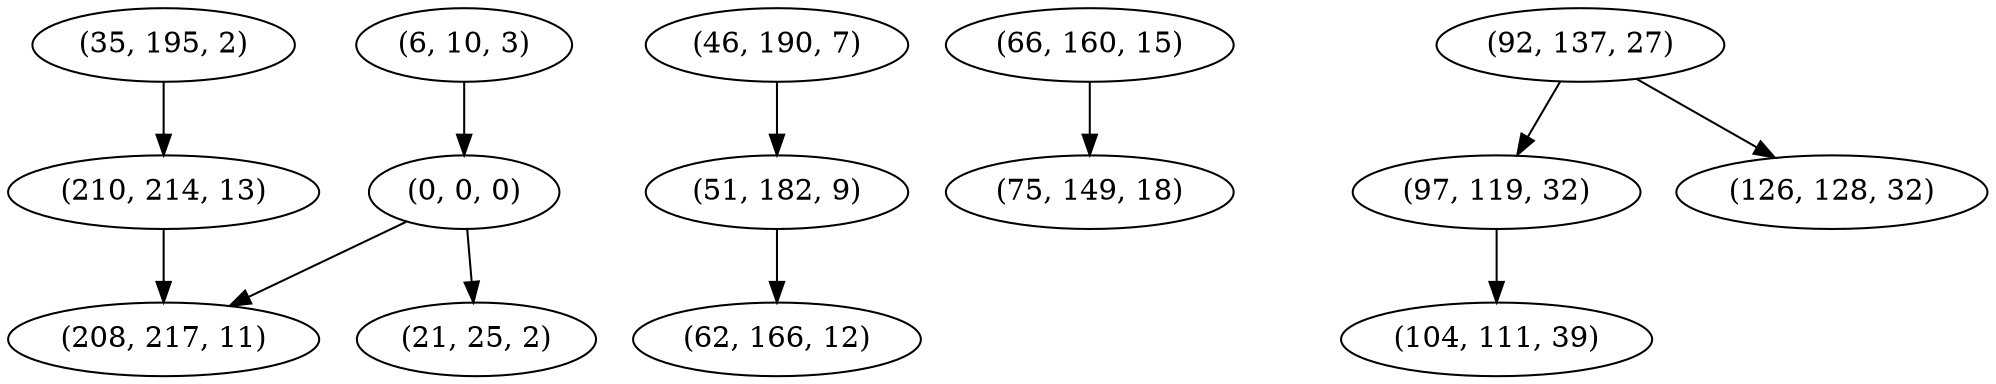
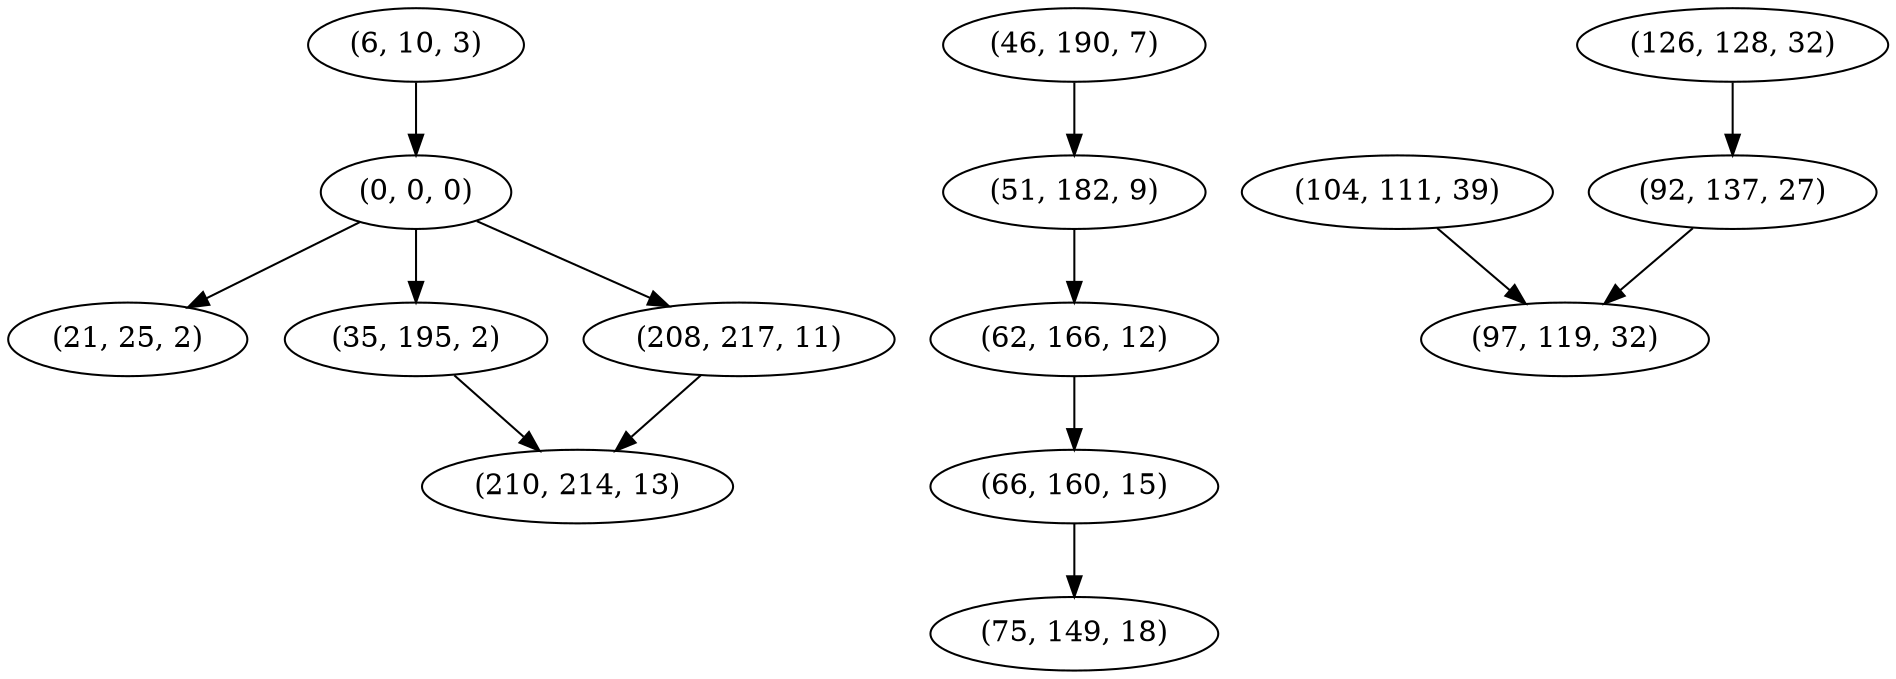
edge "(92, 137, 27)" -> "(126, 128, 32)": reversed
edge "(210, 214, 13)" -> "(208, 217, 11)": reversed
edge "(0, 0, 0)" -> "(35, 195, 2)": added
edge "(97, 119, 32)" -> "(104, 111, 39)": reversed
edge "(62, 166, 12)" -> "(66, 160, 15)": added
